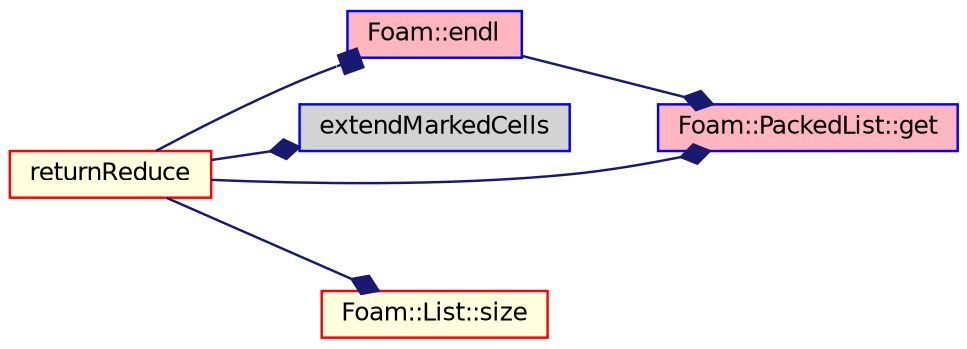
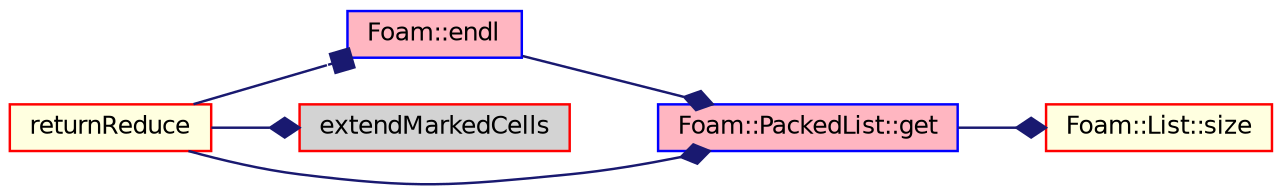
node "extendMarkedCells": color blue -> red
edge "returnReduce" -> "Foam::List::size": now "Foam::PackedList::get" -> "Foam::List::size"
